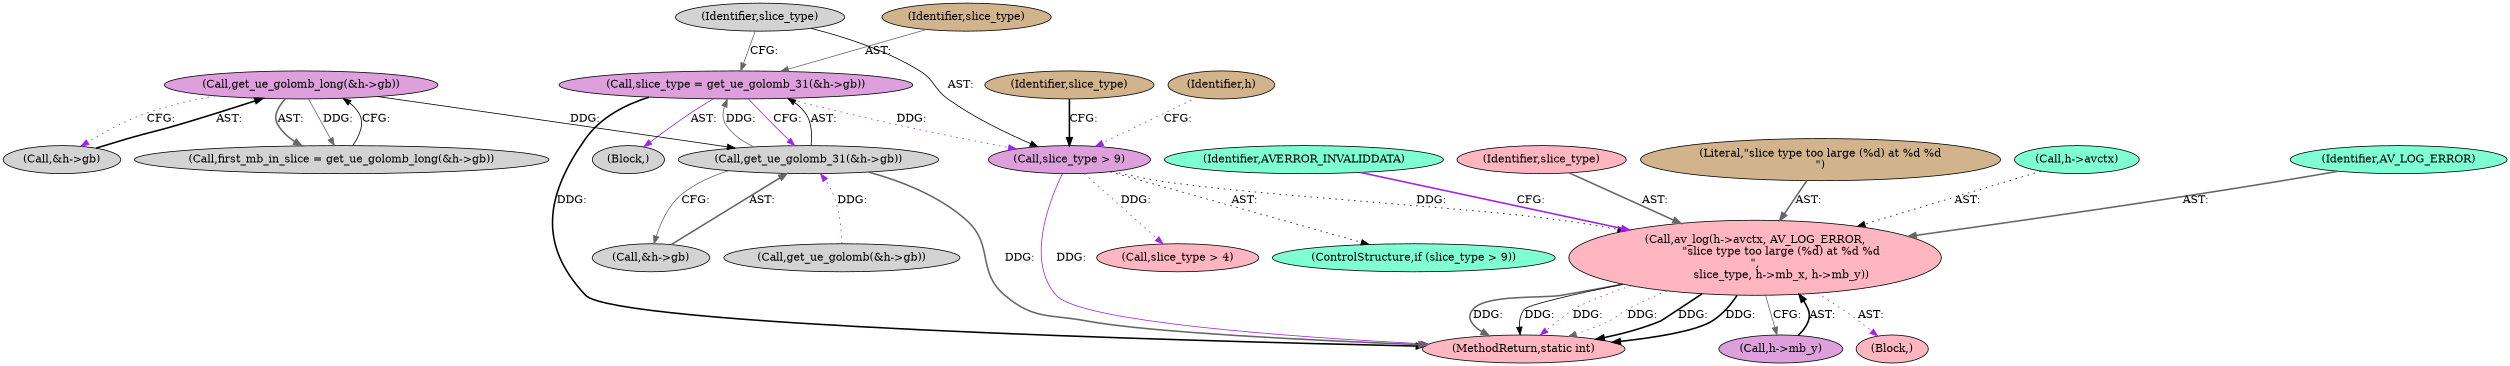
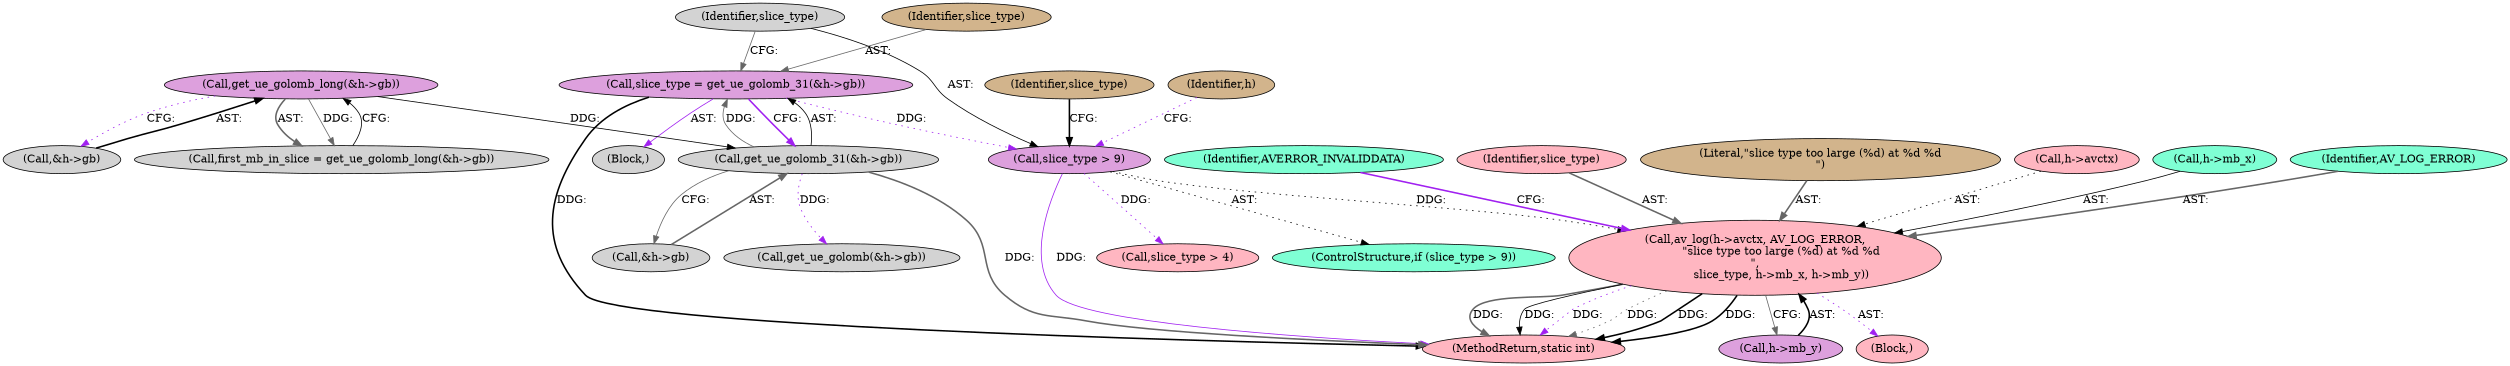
edge "(Call,slice_type = get_ue_golomb_31(&h->gb))" -> "(Call,get_ue_golomb_31(&h->gb))": style solid -> bold
node "(Call,h->avctx)": fillcolor aquamarine -> lightpink
node "(Call,h->mb_x)": added
edge "(Call,get_ue_golomb(&h->gb))" -> "(Call,get_ue_golomb_31(&h->gb))": reversed
